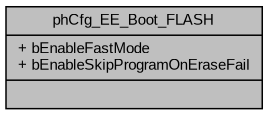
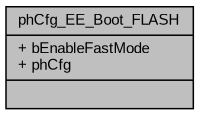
node "phCfg_EE_Boot_FLASH": text "+ bEnableSkipProgramOnEraseFail" -> "+ phCfg"
